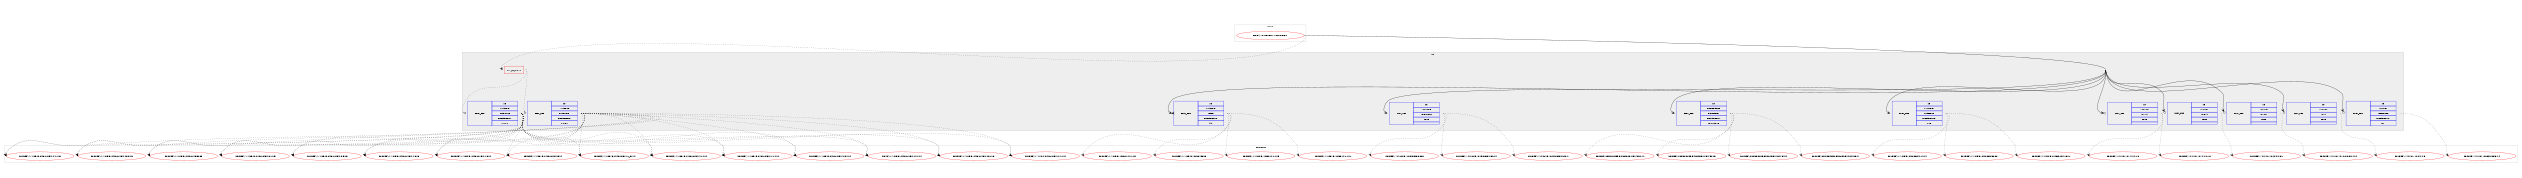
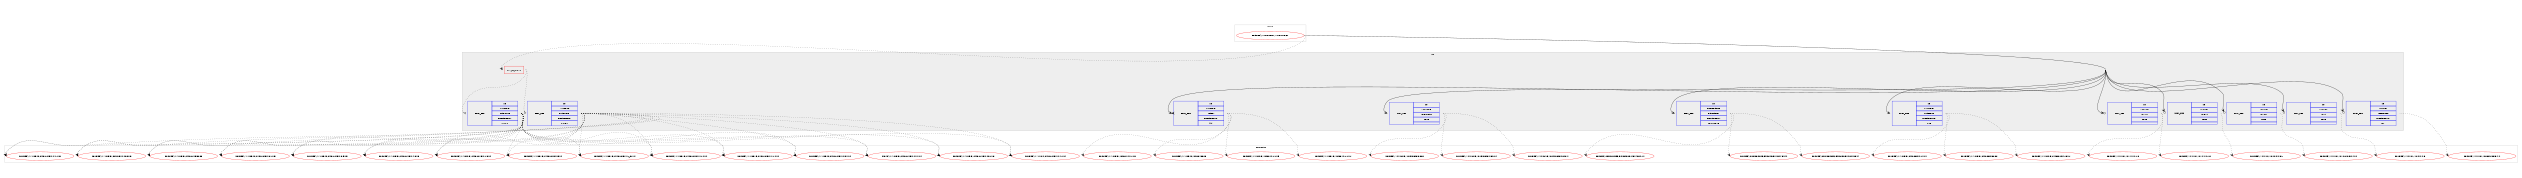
node "devel://x11-plugins/wmfsm-0.36": label "devel://x11-plugins/wmfsm-0.36" -> "portage://x11-plugins/wmfsm-0.36"
node "portage://sys-devel/automake-1.10.3-r3": label "portage://sys-devel/automake-1.10.3-r3" -> "portage://sys-devel/patches-1.10.3-r3"
node "portage://app-portage/elt-patches-20170815": removed
